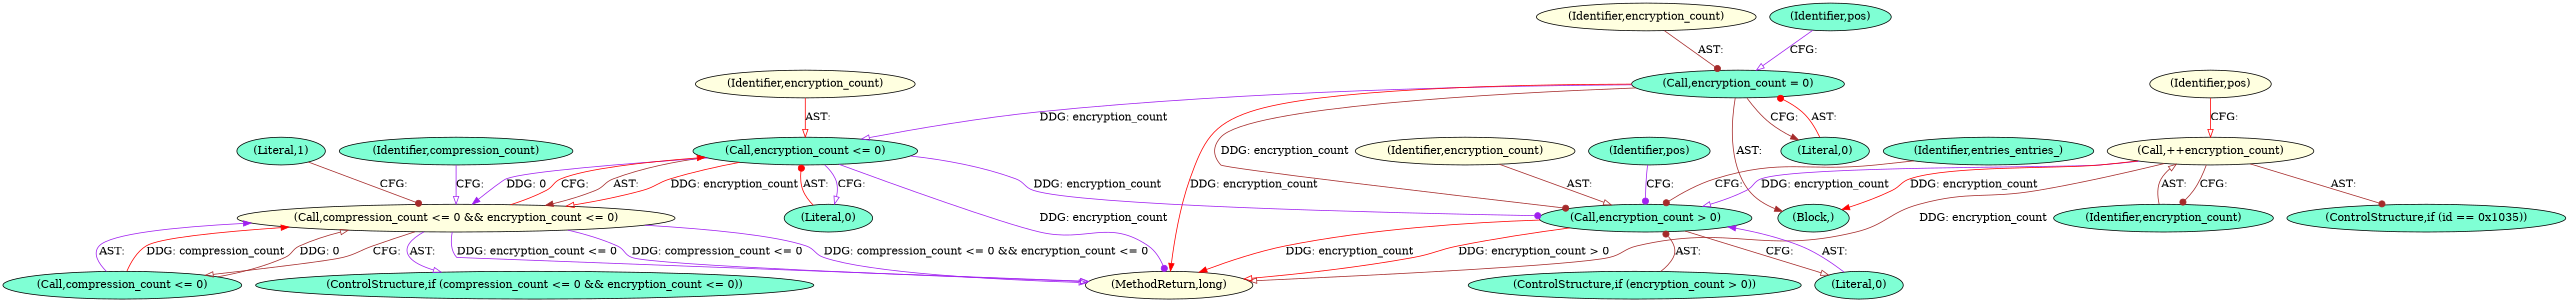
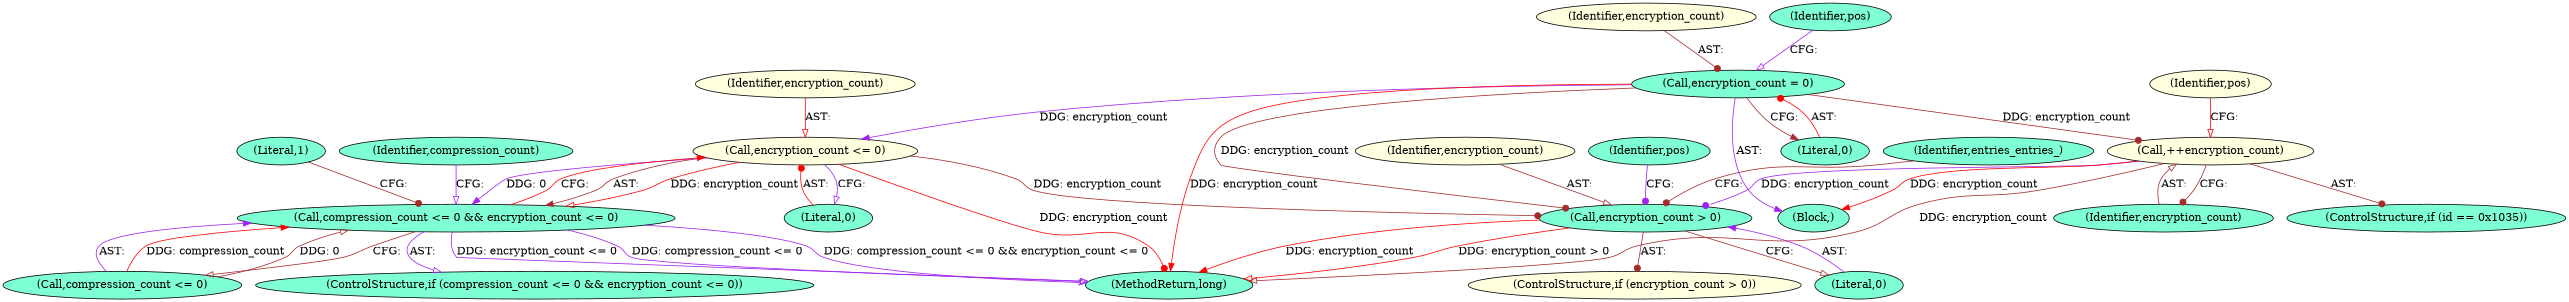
edge "(Call,encryption_count = 0)" -> "(Call,encryption_count <= 0)": arrowhead onormal -> normal
edge "(Call,encryption_count = 0)" -> "(Call,++encryption_count)": added, label "DDG: encryption_count"
node "(Call,encryption_count <= 0)": fillcolor aquamarine -> lightyellow
edge "(Call,encryption_count = 0)" -> "(Block,)": color brown -> purple
edge "(Call,++encryption_count)" -> "(Call,encryption_count > 0)": arrowhead onormal -> dot
edge "(Call,encryption_count <= 0)" -> "(Call,encryption_count > 0)": color purple -> brown
node "(Call,compression_count <= 0 && encryption_count <= 0)": fillcolor lightyellow -> aquamarine
edge "(Call,encryption_count <= 0)" -> "(MethodReturn,long)": color purple -> red
edge "(ControlStructure,if (encryption_count > 0))" -> "(Call,encryption_count > 0)": reversed
node "(MethodReturn,long)": fillcolor lightyellow -> aquamarine
node "(ControlStructure,if (encryption_count > 0))": fillcolor aquamarine -> lightyellow
